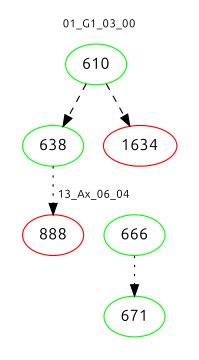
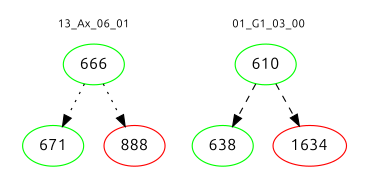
edge "638" -> "888": now "666" -> "888"
cluster "13_Ax_06_04": label "13_Ax_06_04" -> "13_Ax_06_01"
